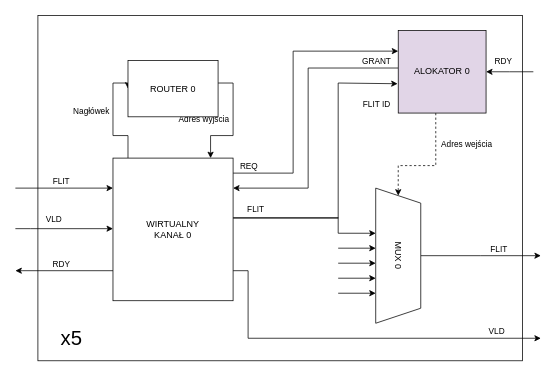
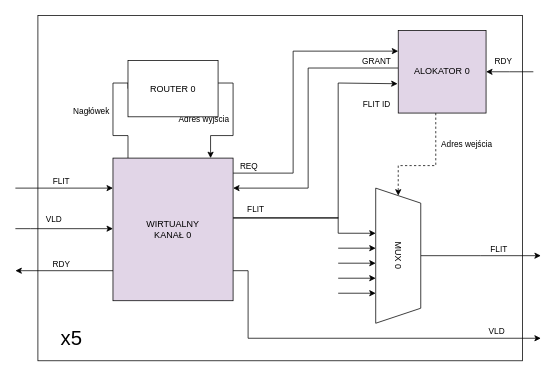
edge "WIRTUALNY KANAŁ 0" -> "ROUTER 0": arrowhead classic -> none
node "WIRTUALNY KANAŁ 0": fillcolor #ffffff -> #e1d5e7
